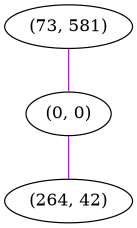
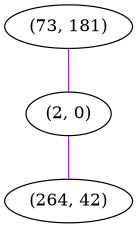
node "(73, 581)": label "(73, 581)" -> "(73, 181)"
node "(0, 0)": label "(0, 0)" -> "(2, 0)"
